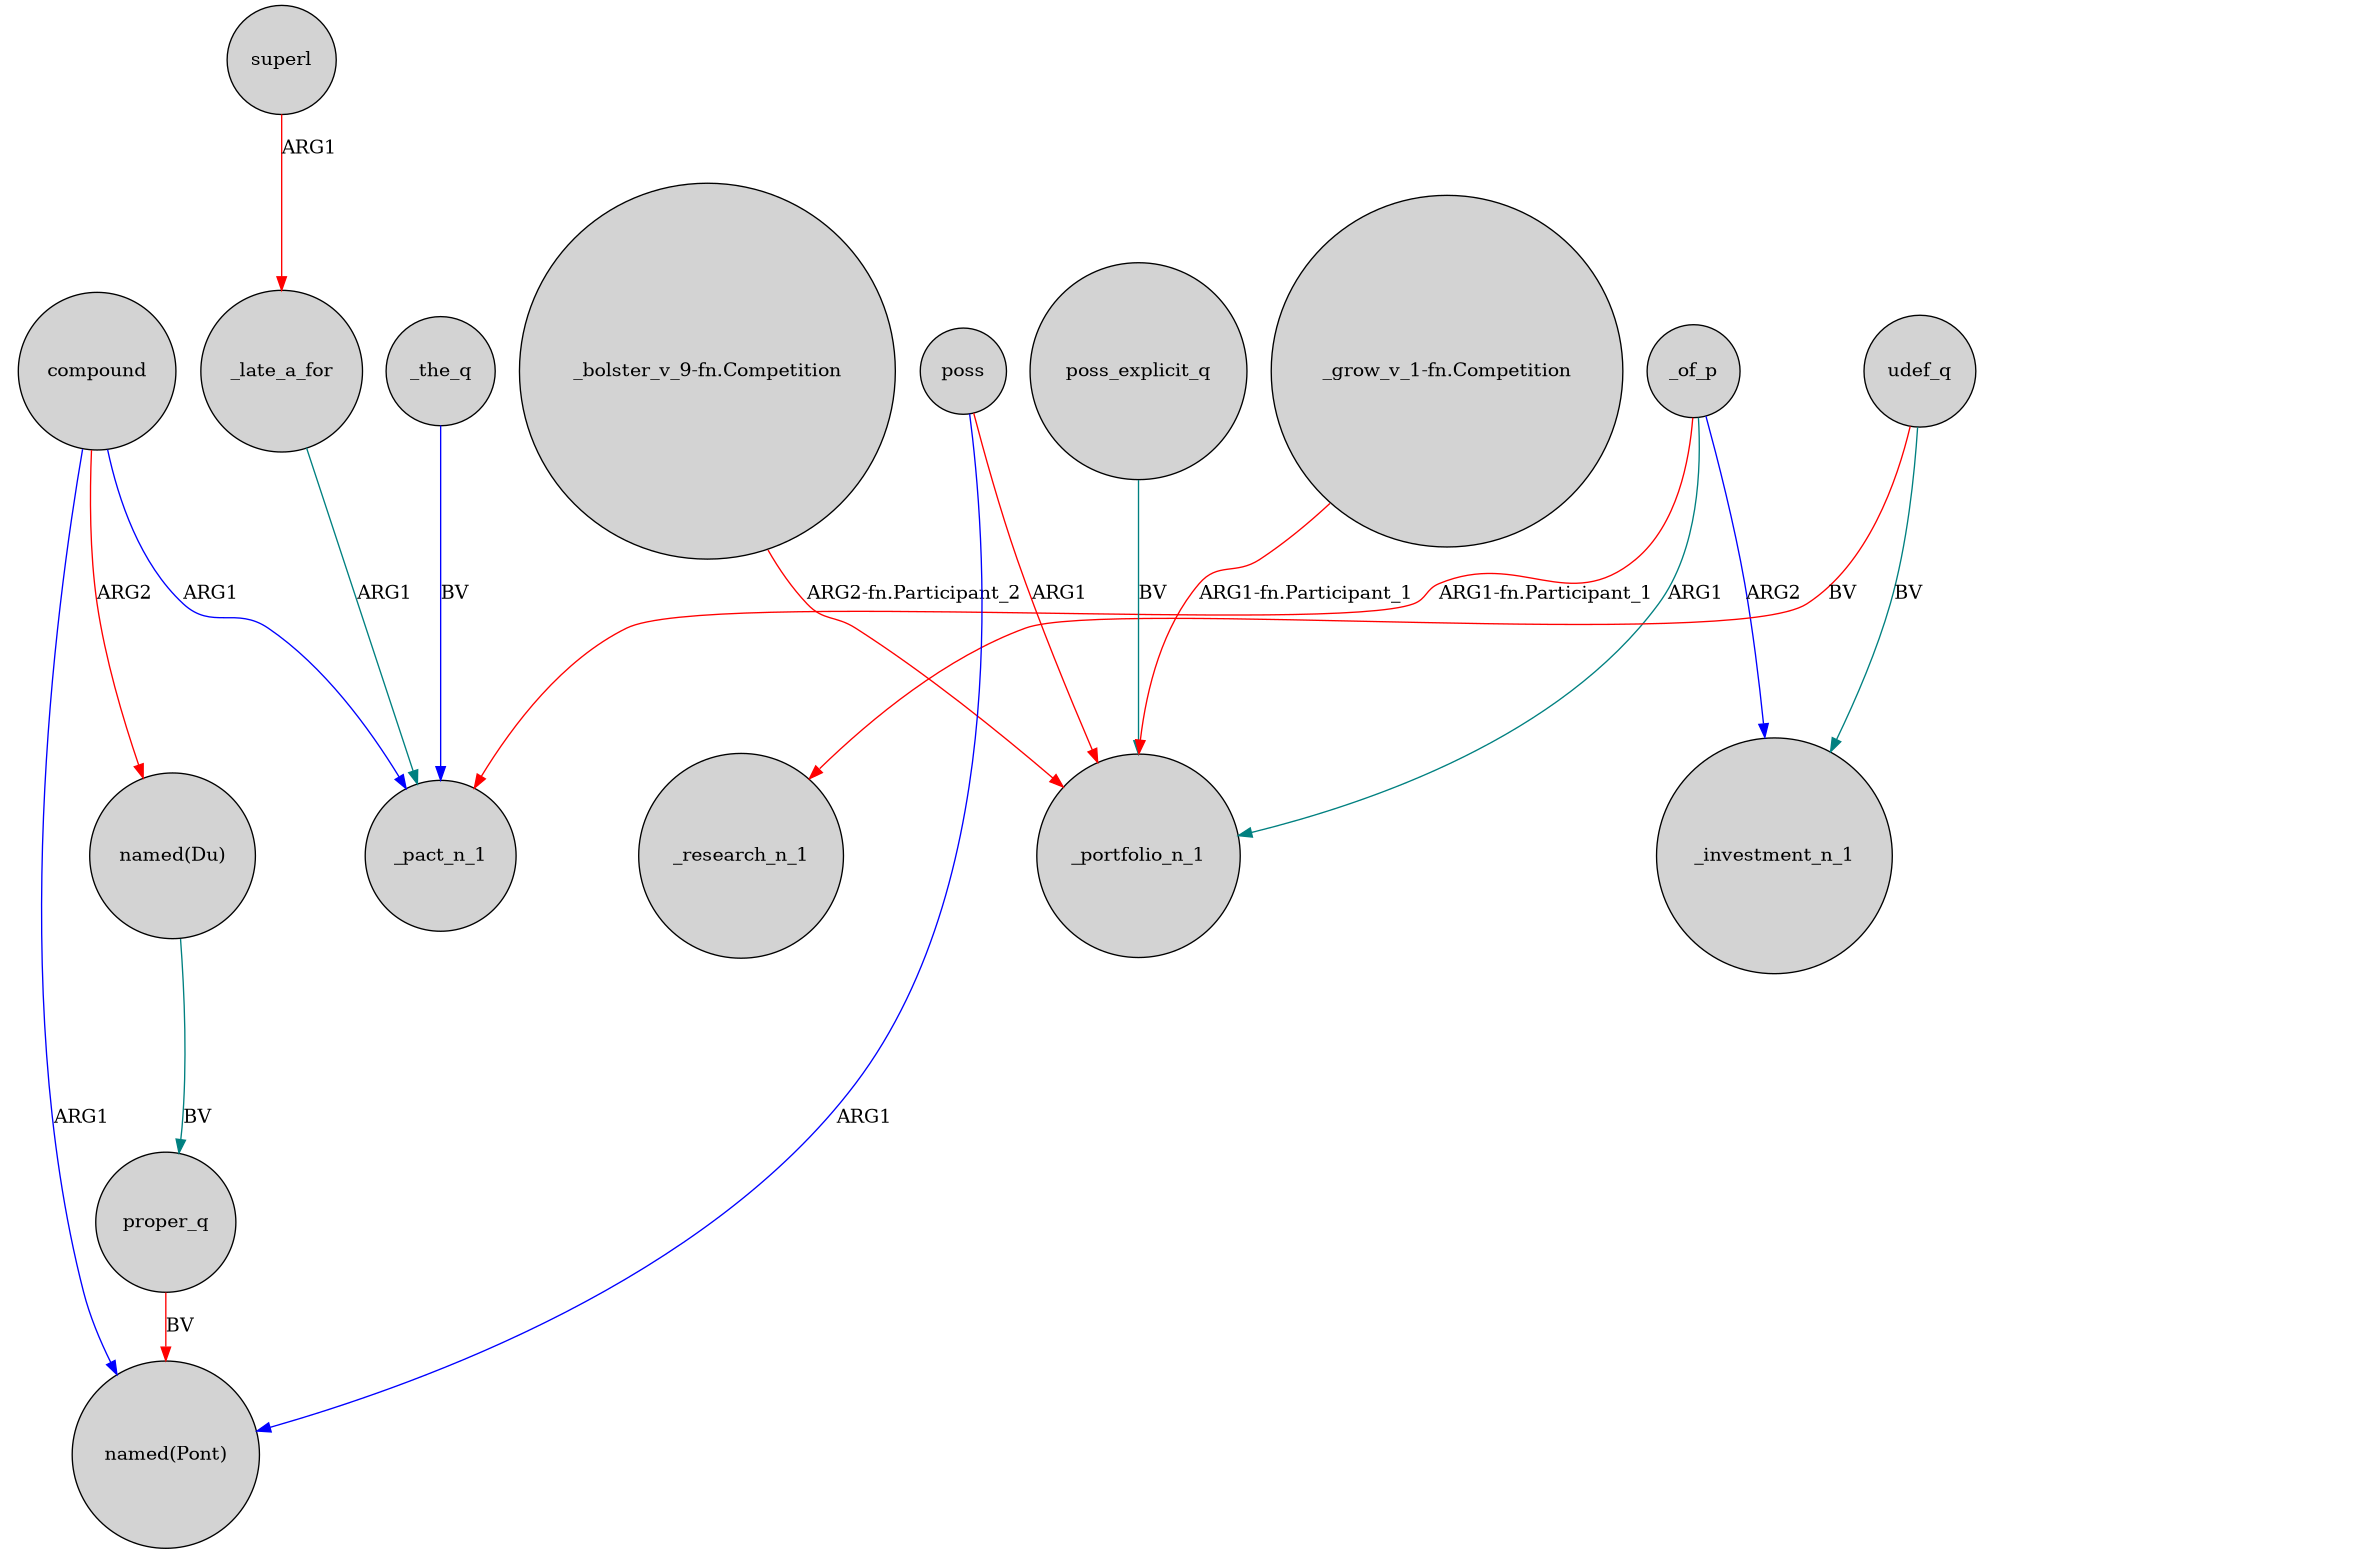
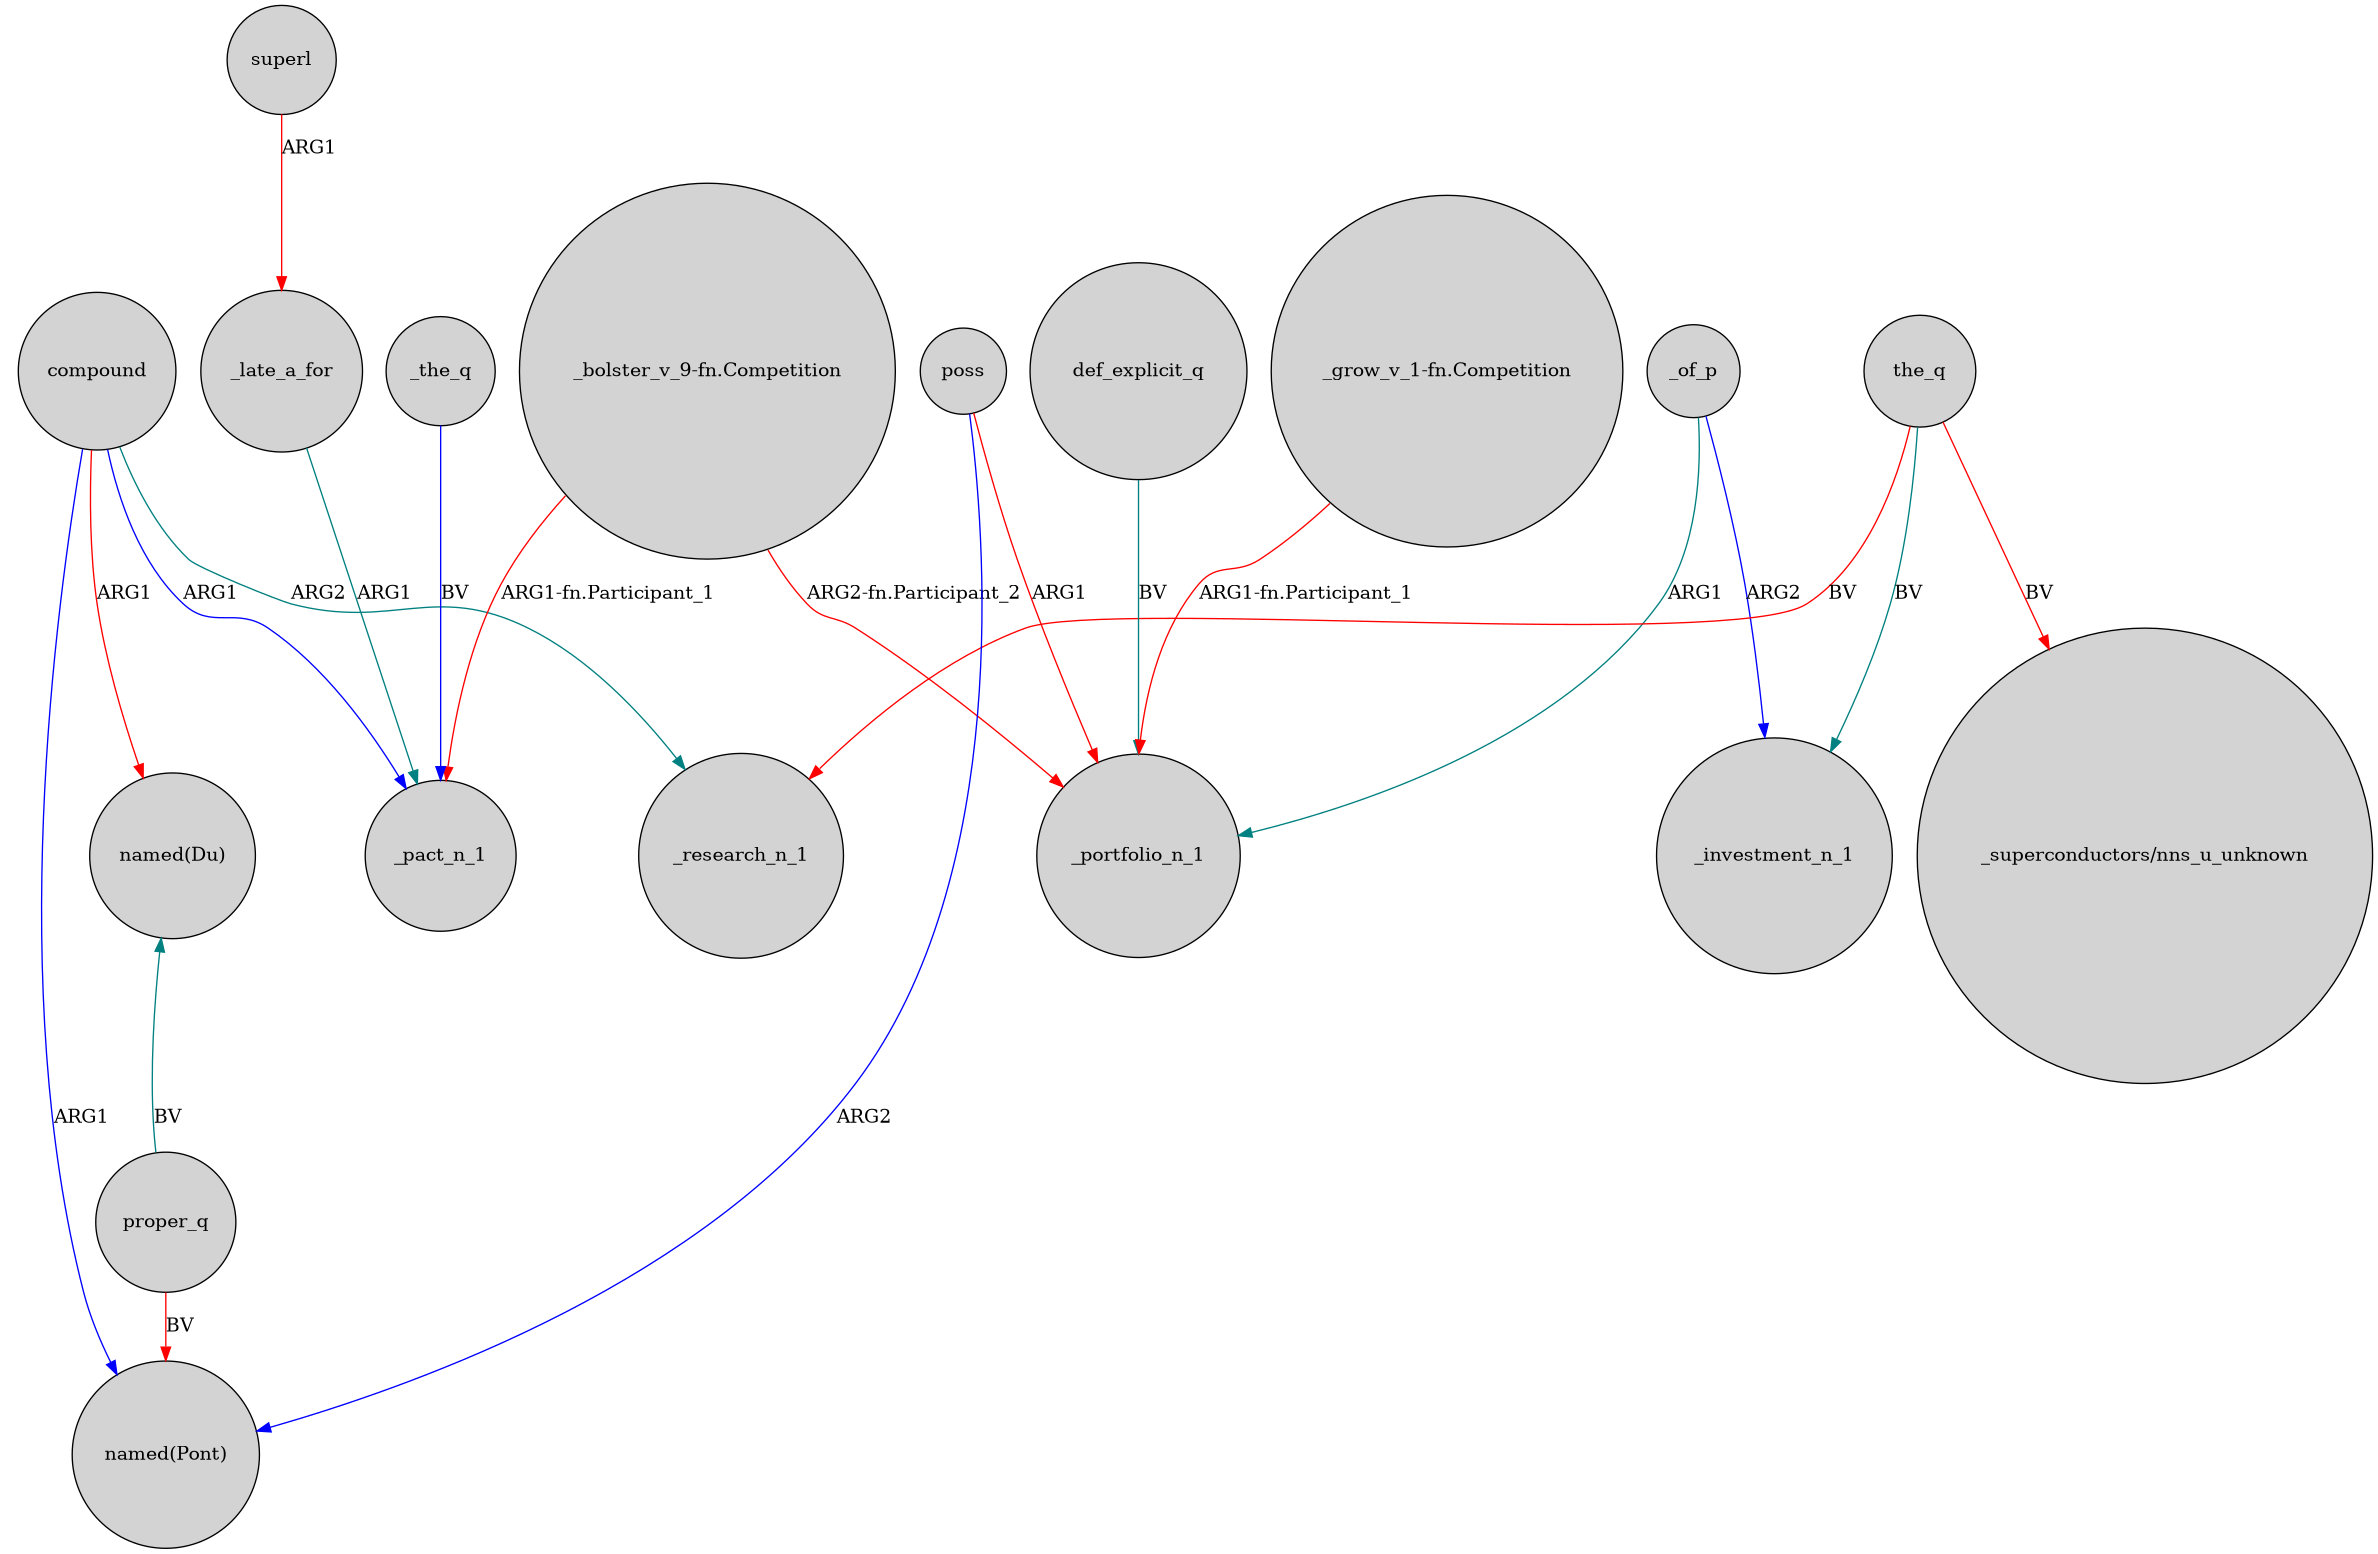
node "poss_explicit_q": label "poss_explicit_q" -> "def_explicit_q"
node "udef_q": label "udef_q" -> "the_q"
edge "compound" -> "named(Du)": label "ARG2" -> "ARG1"
edge "compound" -> "_research_n_1": added, label "ARG2"
edge "_of_p" -> "_pact_n_1": now "_bolster_v_9-fn.Competition" -> "_pact_n_1"
node "_superconductors/nns_u_unknown": added
edge "named(Du)" -> "proper_q": reversed
edge "poss" -> "named(Pont)": label "ARG1" -> "ARG2"
